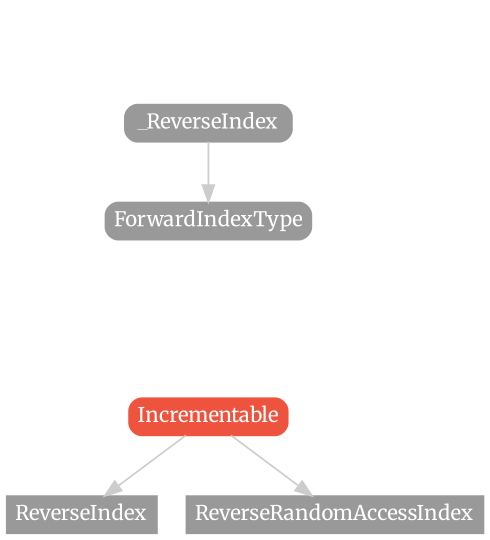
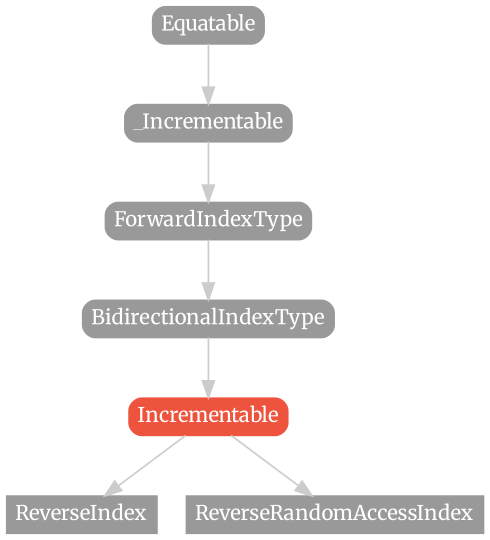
node "Equatable": added
node "_ReverseIndex": label "_ReverseIndex" -> "_Incrementable"
node "BidirectionalIndexType": added
